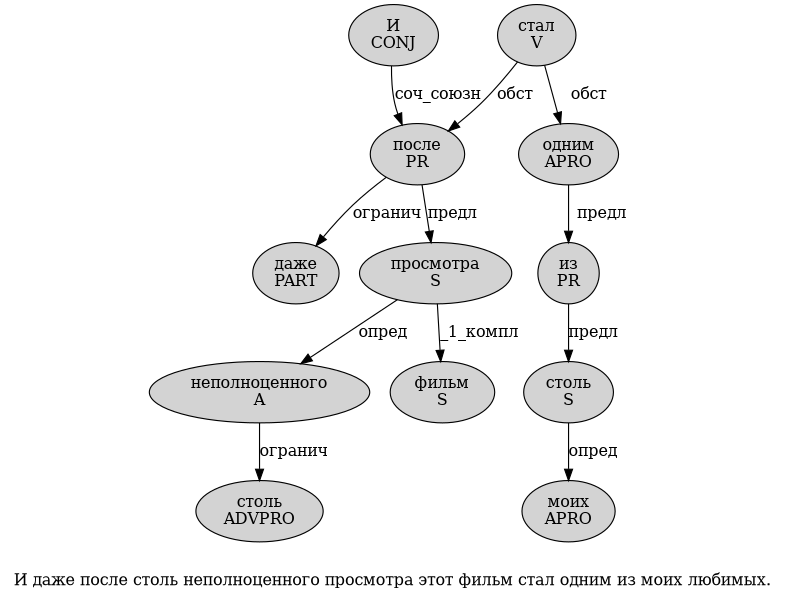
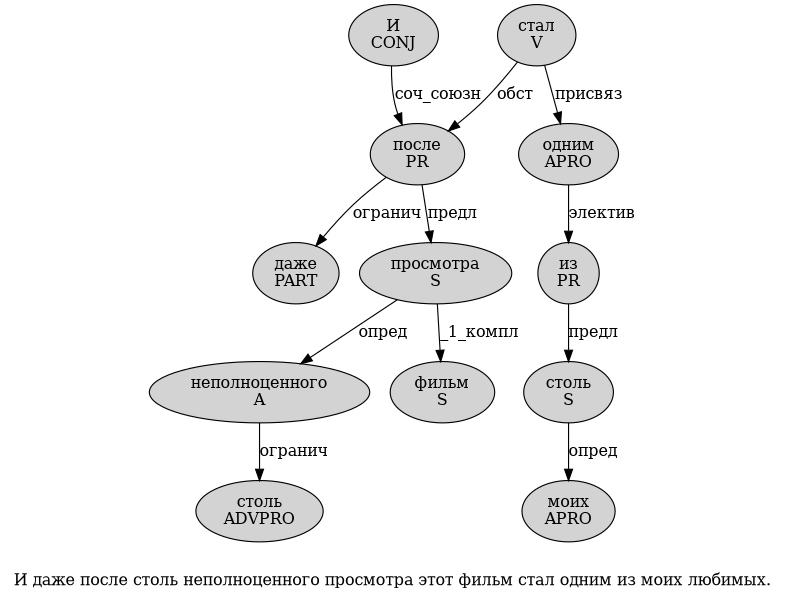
edge "стал V" -> "одним APRO": label "обст" -> "присвяз"
edge "одним APRO" -> "из PR": label "предл" -> "электив"
